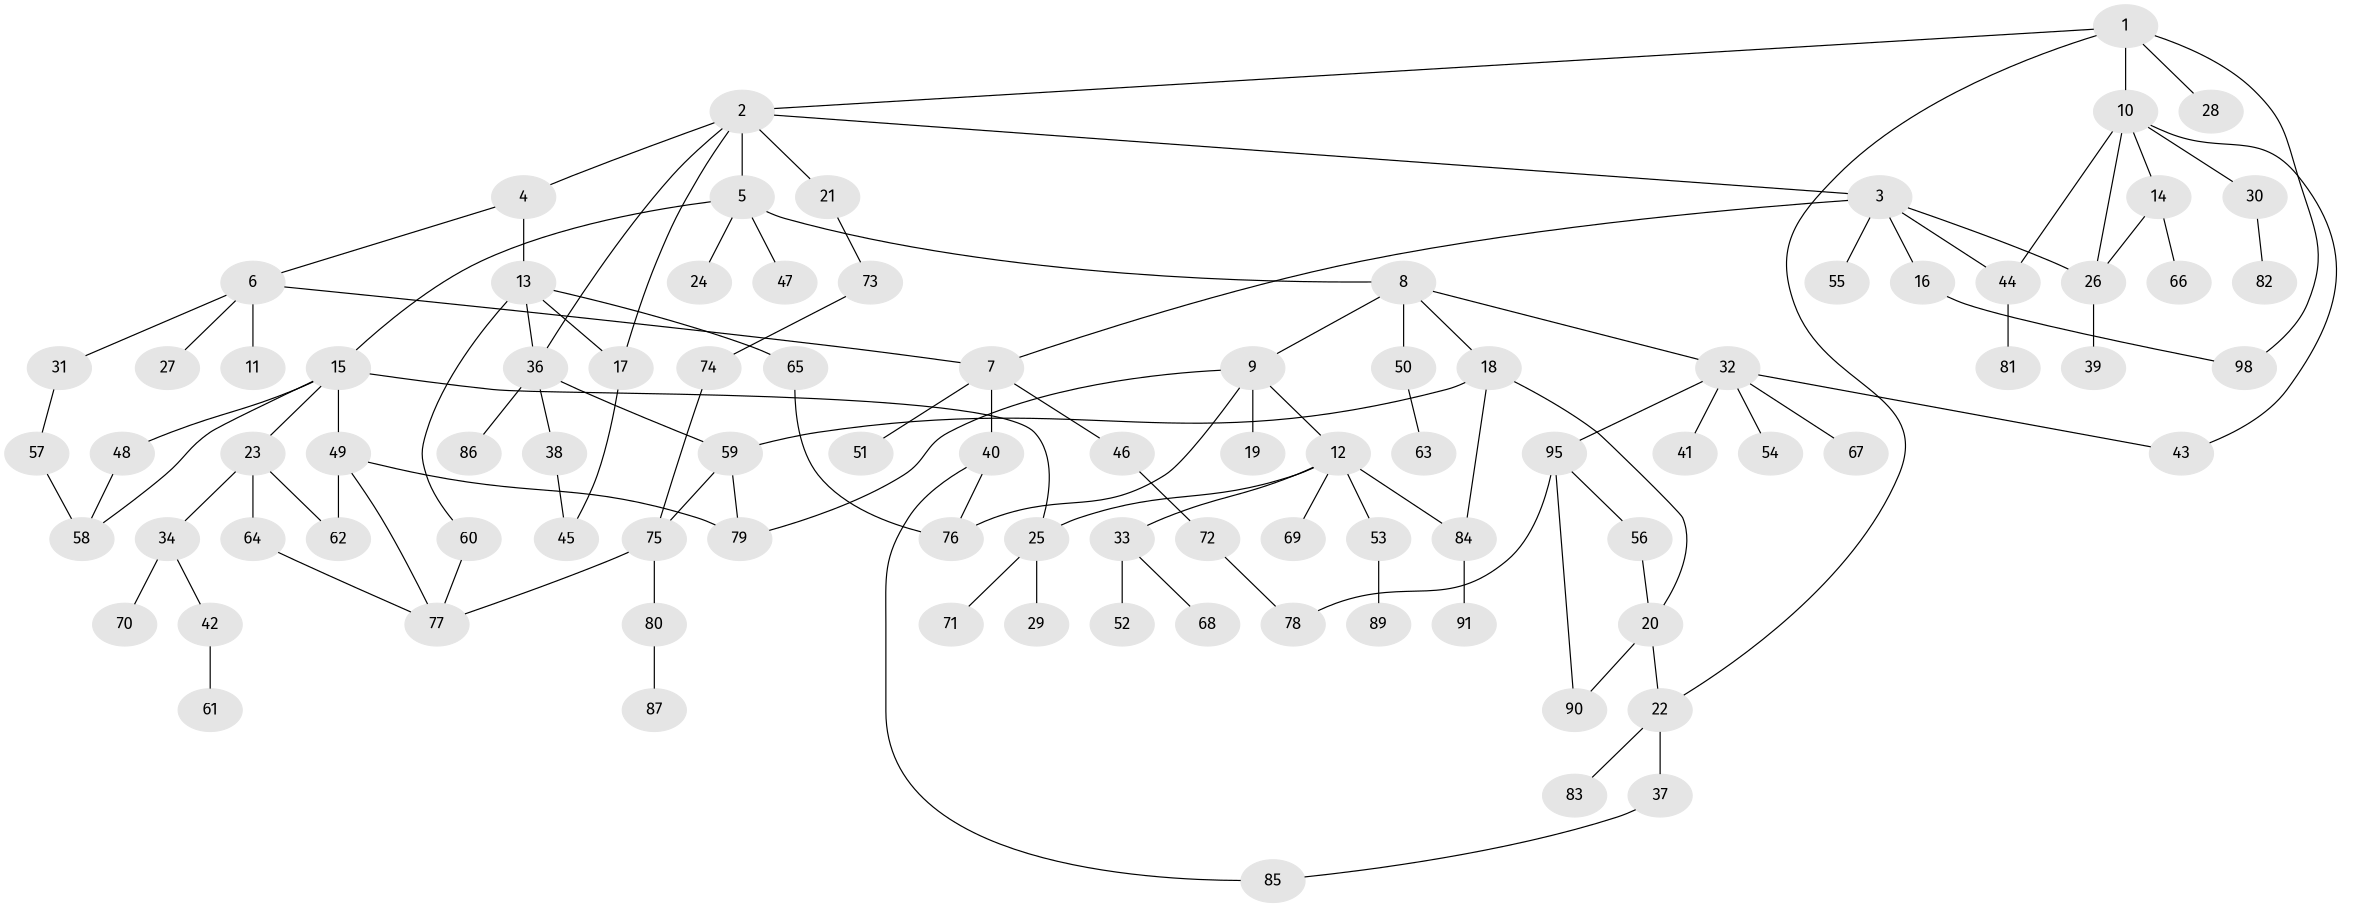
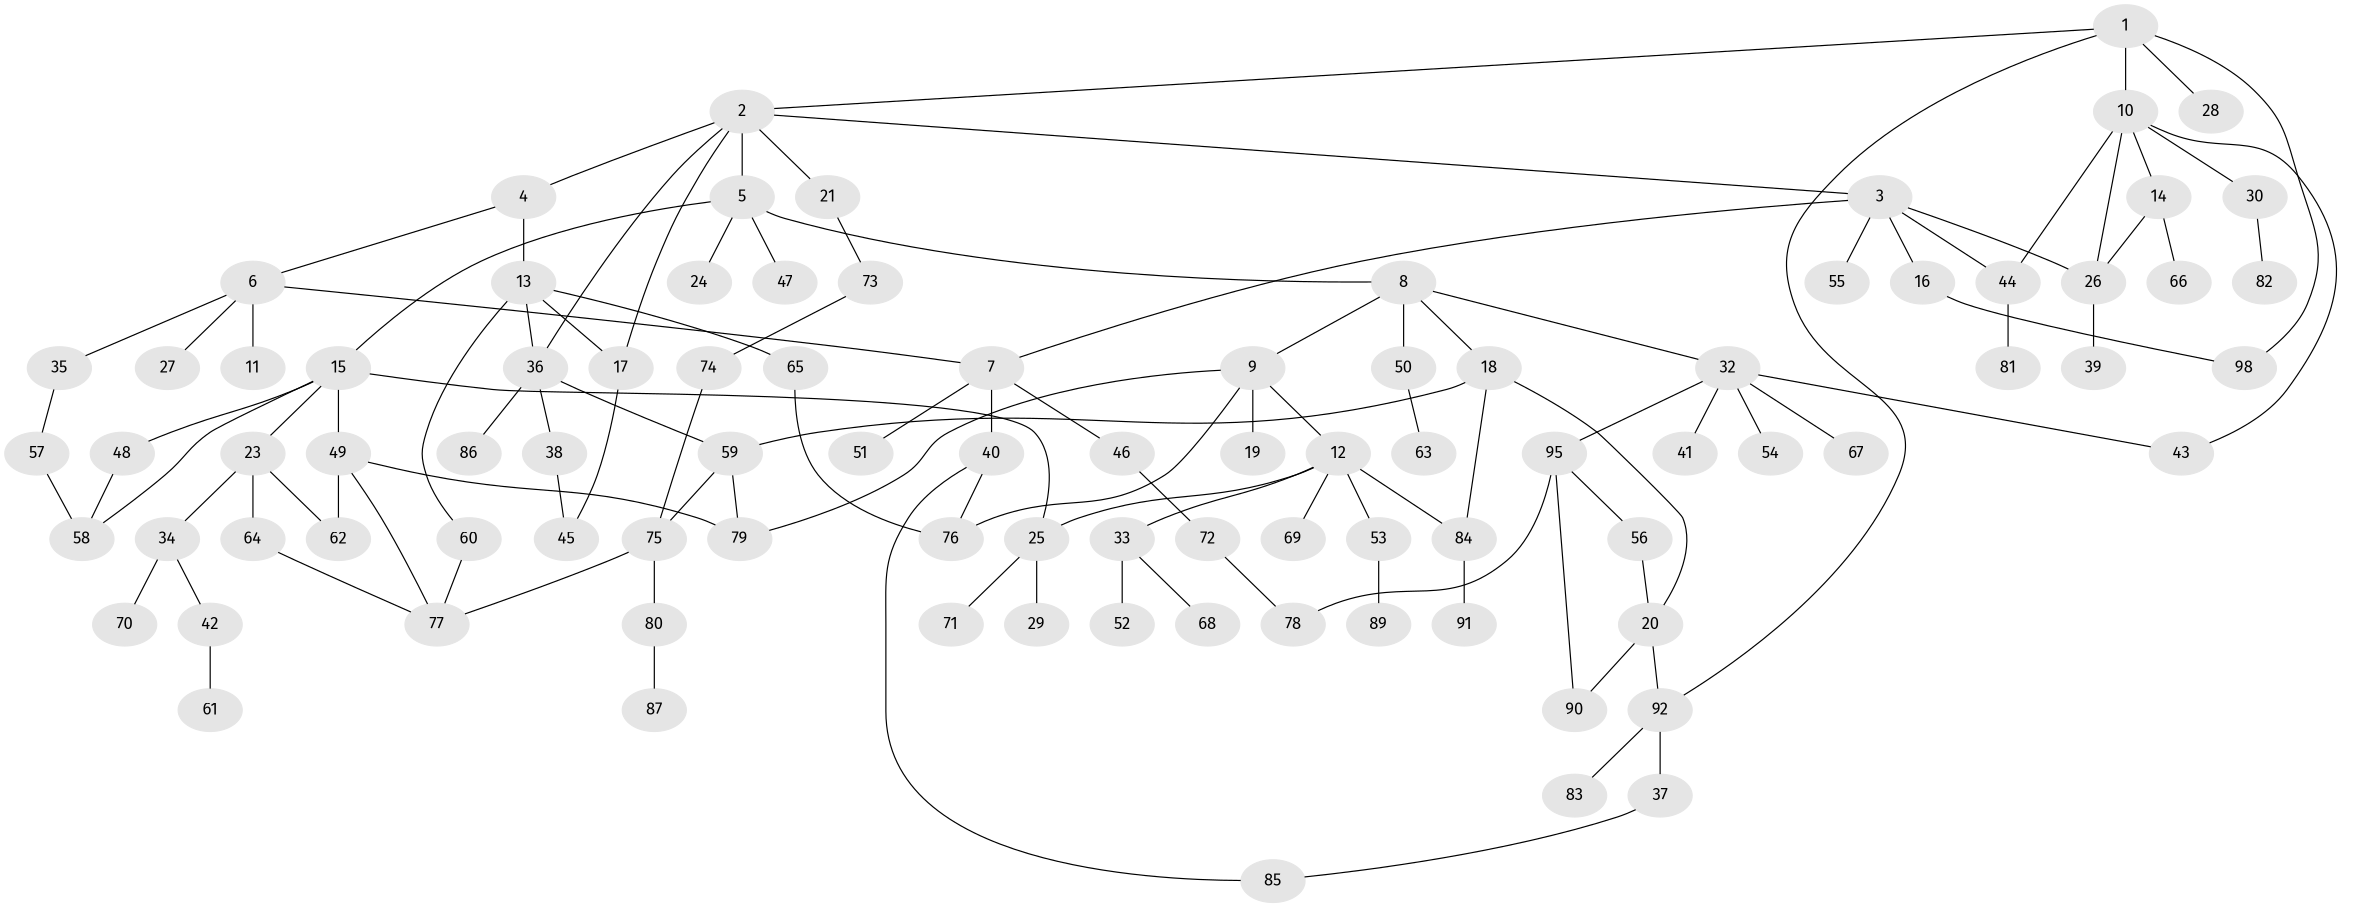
node "31": label "31" -> "35"
node "22": label "22" -> "92"
